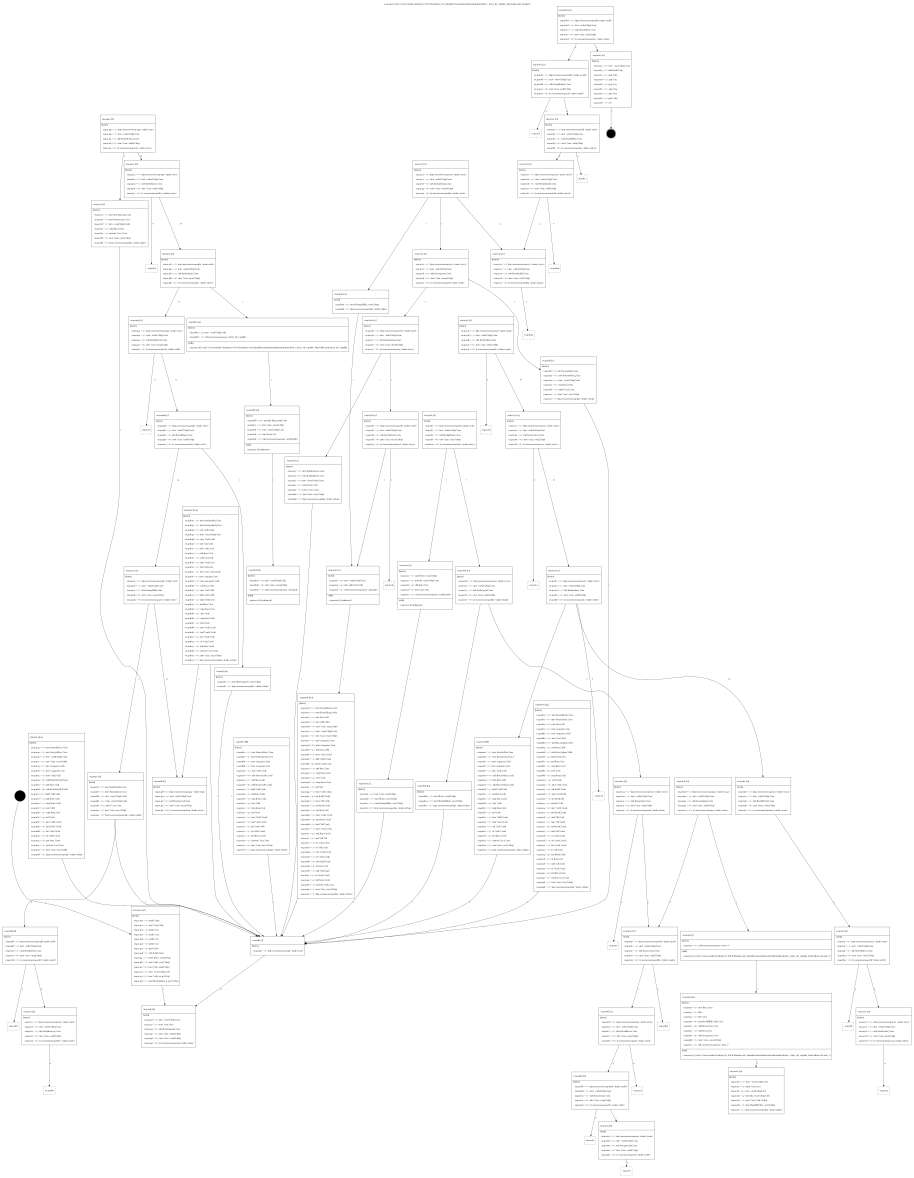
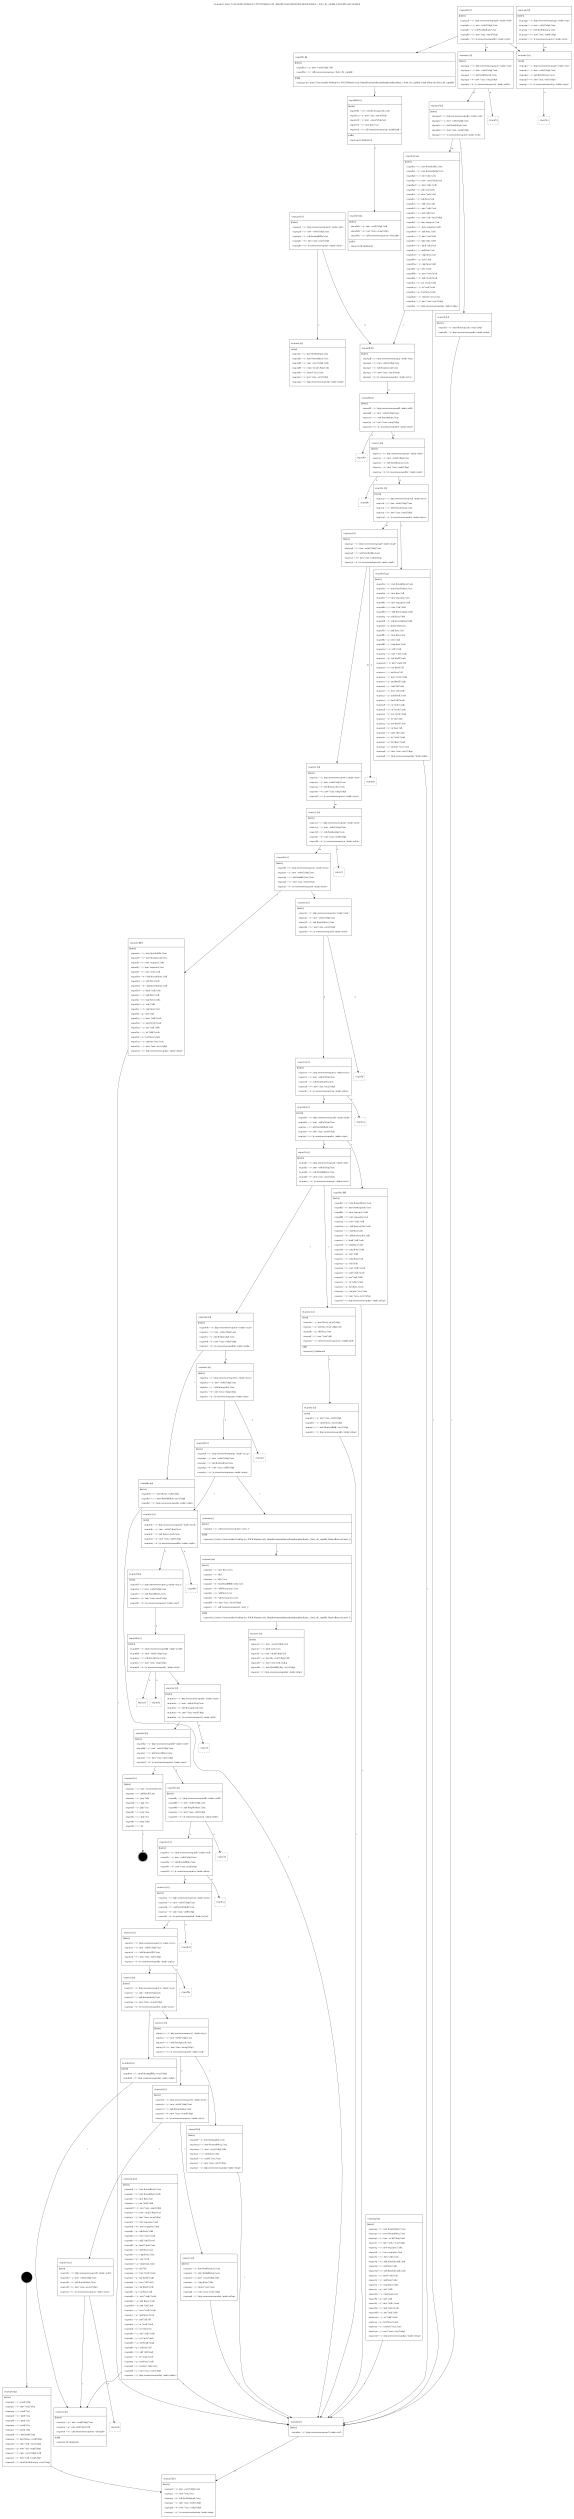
edge "0x401462 [25]" -> "0x40147b [25]": reversed
edge "0x401737 [25]" -> "0x40171e [25]": reversed
node "0x4017a5 [27]": removed
node "0x40152a [25]": added
edge "0x4014ad [25]" -> "0x4014c6 [25]": now "0x4014ad [25]" -> "0x401b3e [104]"
node "0x4017c0": removed
edge "0x401950 [13]" -> "0x40195d [150]": reversed
edge "0x401575 [25]" -> "0x401ae6 [88]": now "0x40158e [25]" -> "0x401ae6 [88]"
edge "0x401624 [25]" -> "0x401656 [25]": now "0x401624 [25]" -> "0x40163d [25]"
edge "0x401a7e [27]" -> "0x4014f8 [25]": now "0x4014df [25]" -> "0x4014f8 [25]"
edge "0x401a7e [27]" -> "0x401f46 [5]": removed, label "2"
edge "0x40166f [25]" -> "0x401ecf": now "0x401688 [25]" -> "0x401ecf"
node "0x4015d9 [25]": added
edge "0x4016a1 [25]" -> "0x4016ba [25]": added, label "5"
